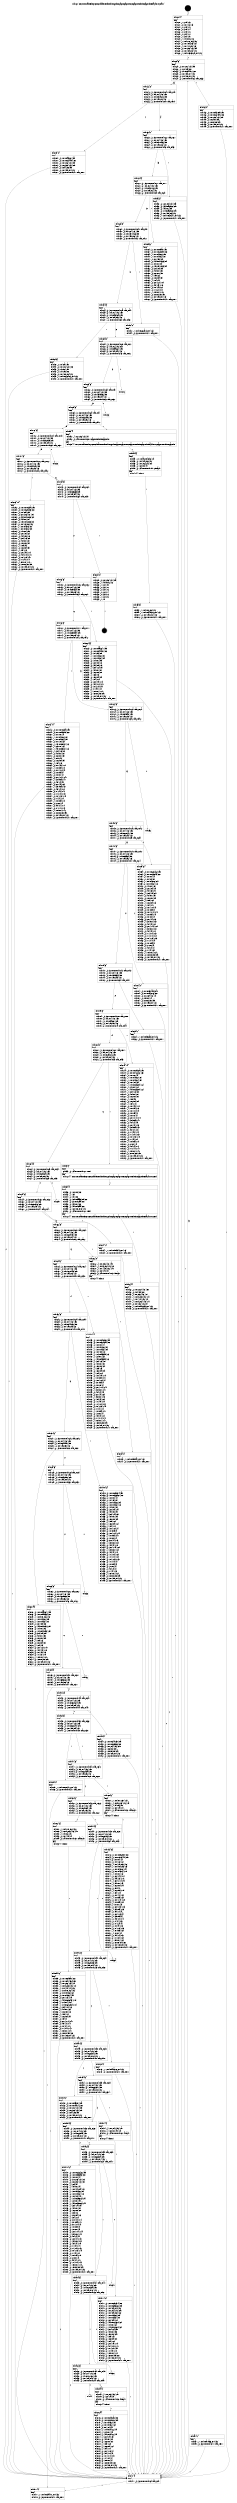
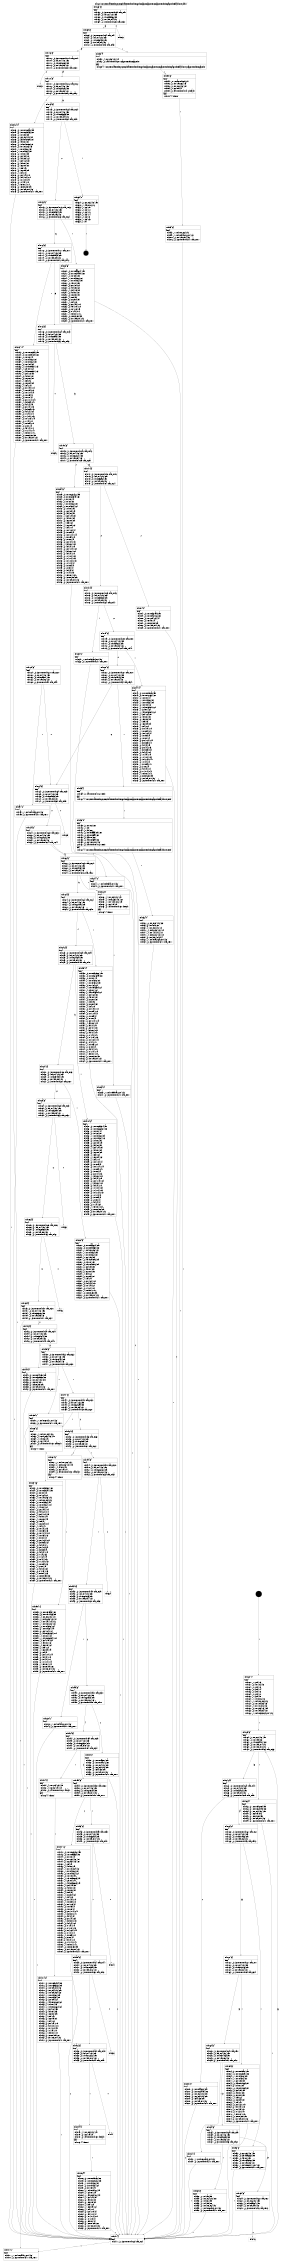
edge "0x4016bd [25]" -> "0x4016d6 [25]": removed, label "30"
node "0x40181b [25]": added
